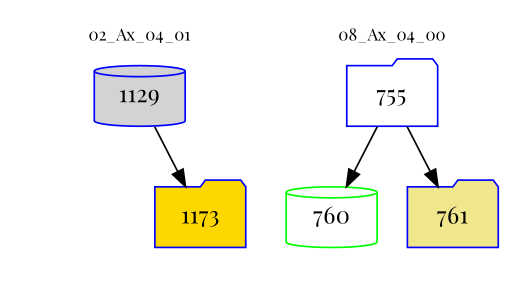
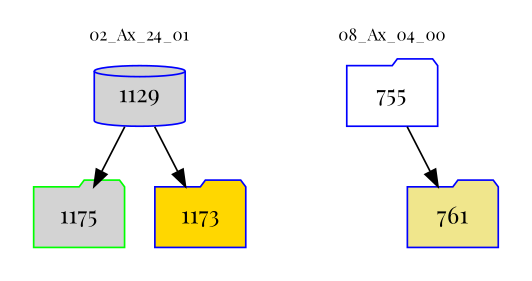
cluster "02_Ax_04_01": label "02_Ax_04_01" -> "02_Ax_24_01"
node "1175": added
node "760": removed
